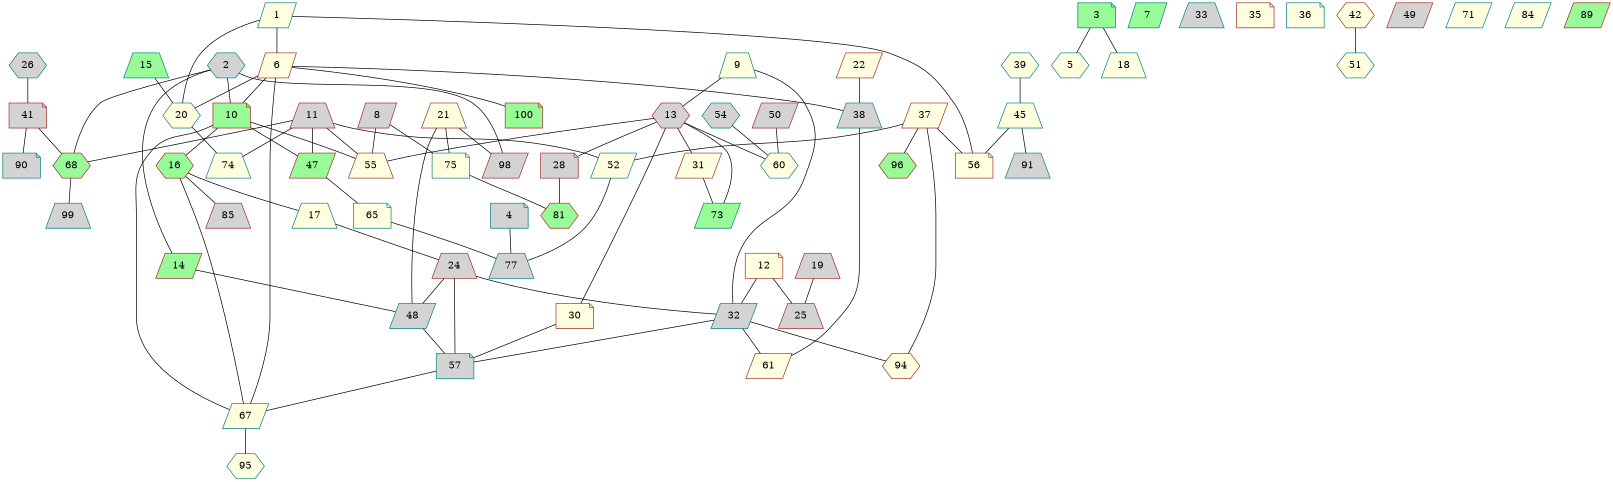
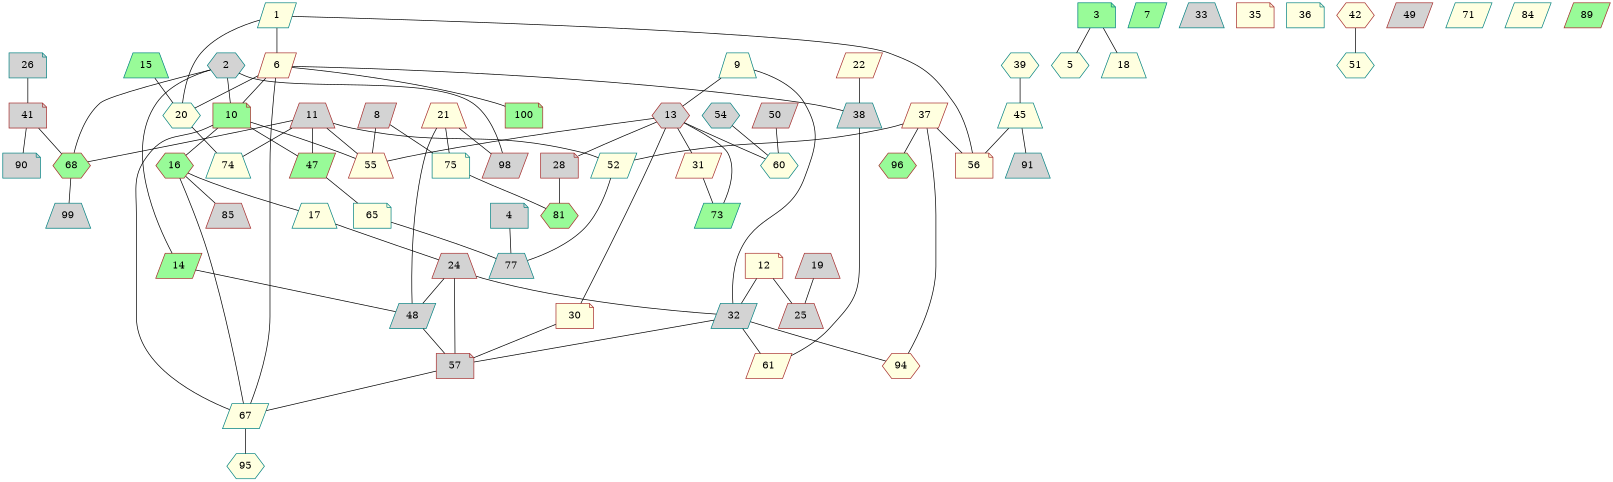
node "26": shape hexagon -> note
node "57": color teal -> brown
